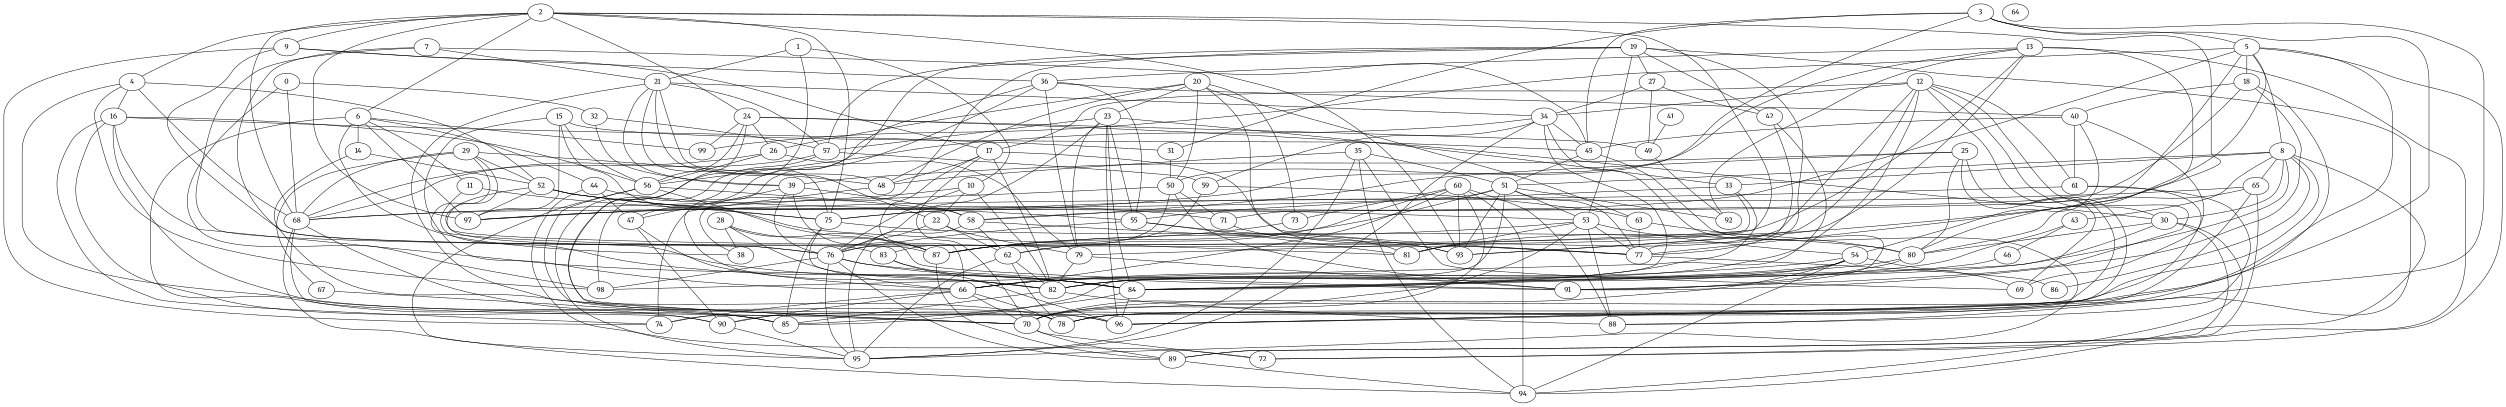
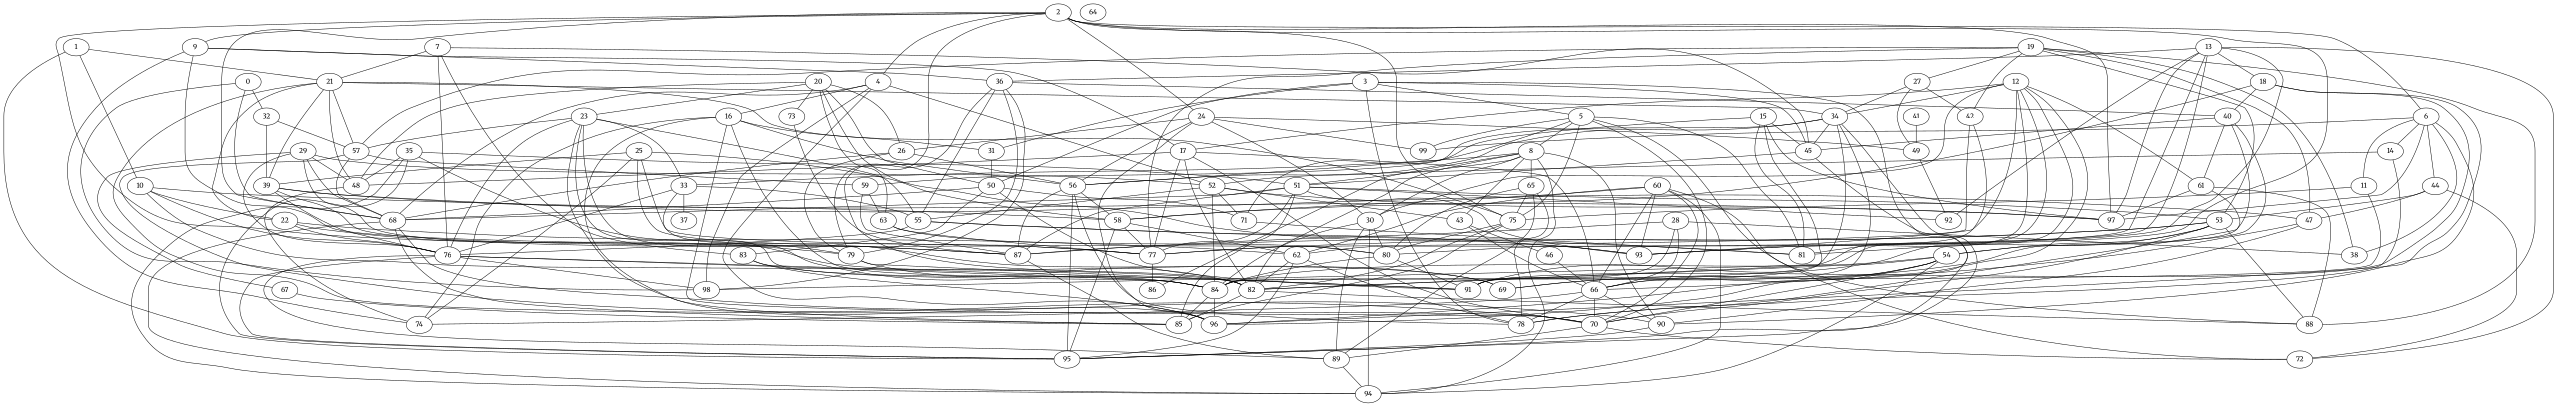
edge "5" -- "18": now "13" -- "18"
edge "52" -- "75": now "52" -- "43"
edge "60" -- "73": now "60" -- "58"
node "37": added
